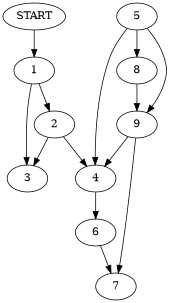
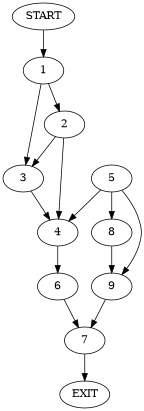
edge "9" -> "4": now "3" -> "4"
node "EXIT": added
